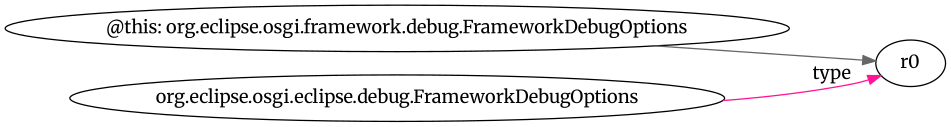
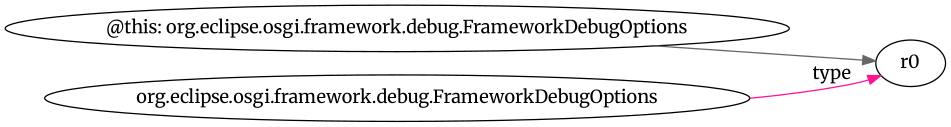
node "org.eclipse.osgi.eclipse.debug.FrameworkDebugOptions": label "org.eclipse.osgi.eclipse.debug.FrameworkDebugOptions" -> "org.eclipse.osgi.framework.debug.FrameworkDebugOptions"
